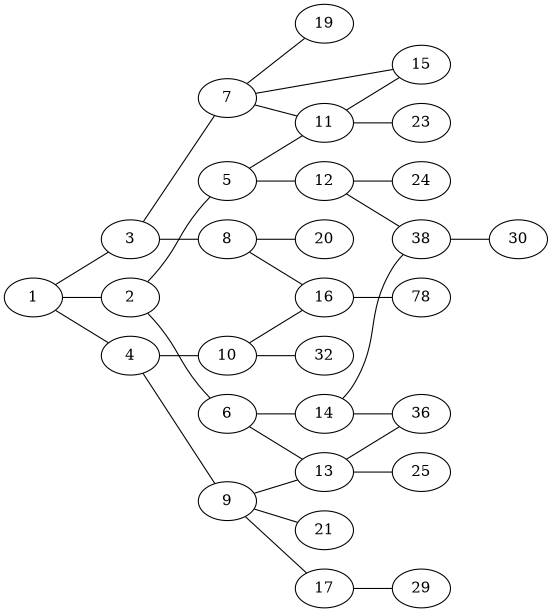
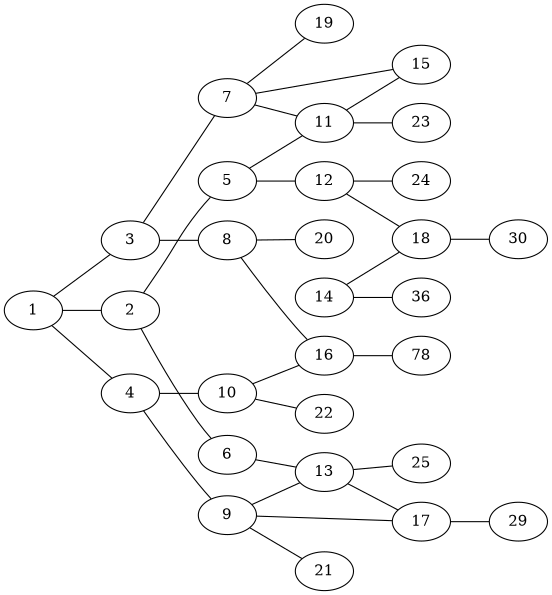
node "38": label "38" -> "18"
node "32": label "32" -> "22"
edge "6" -- "14": removed
edge "36" -- "13": now "17" -- "13"
